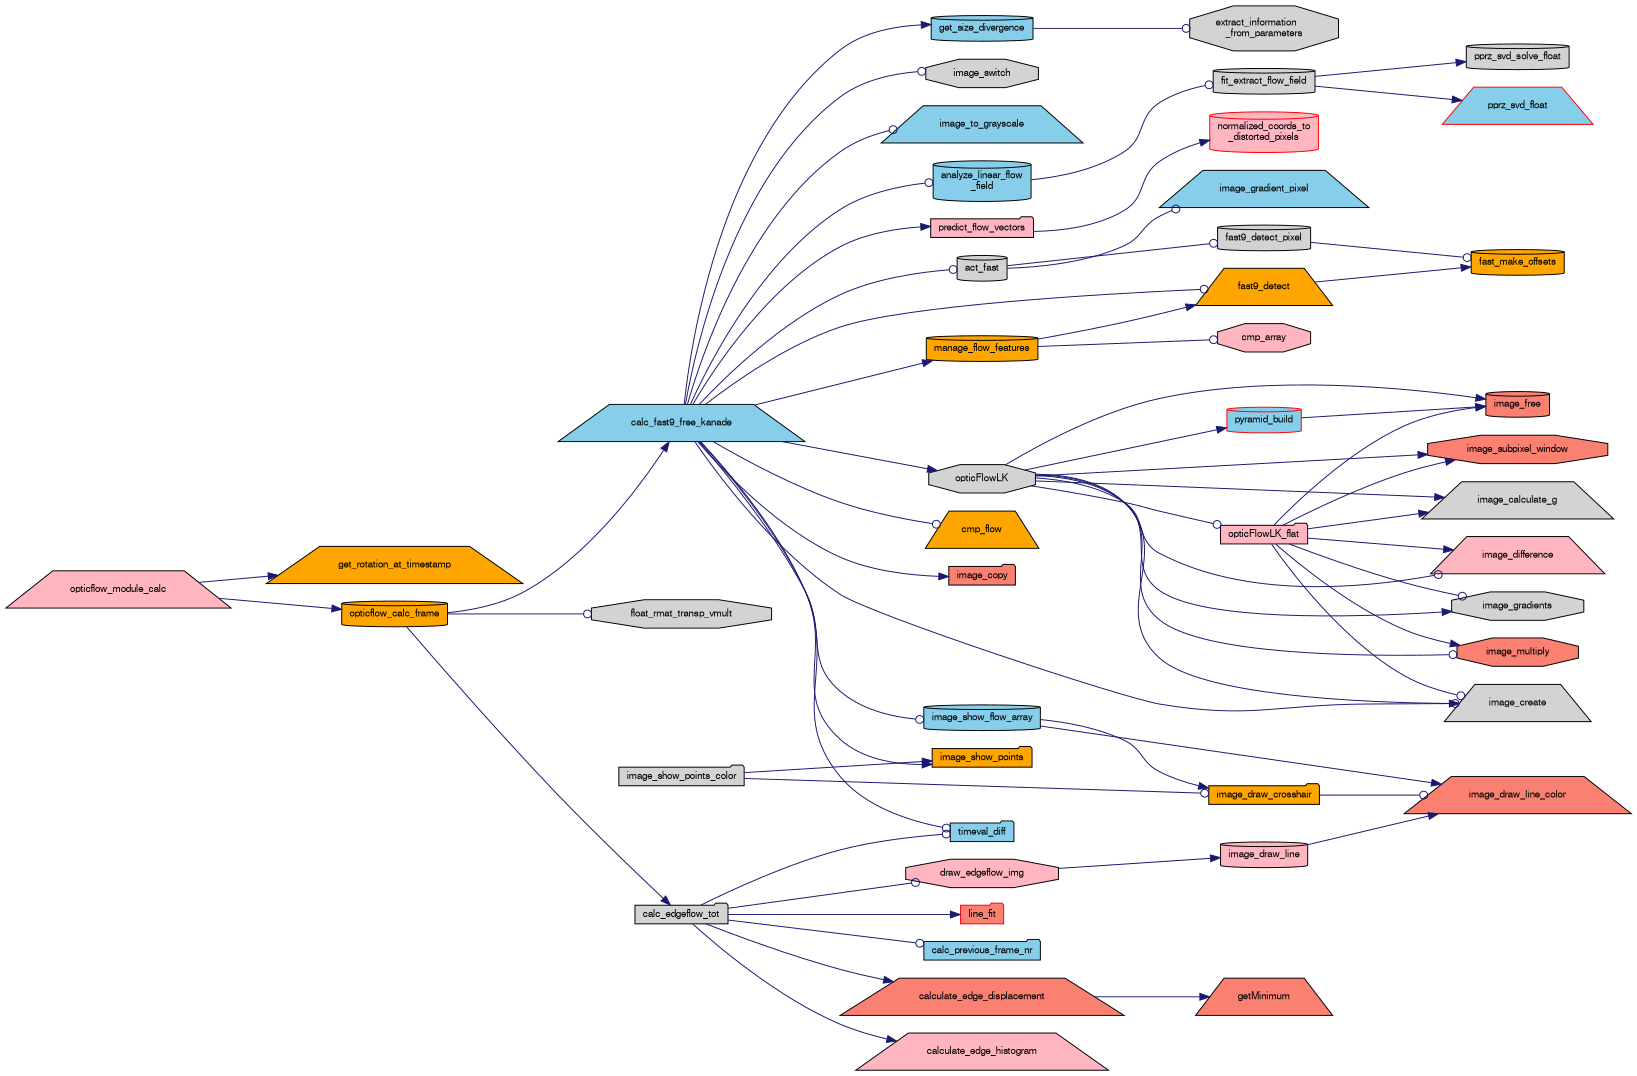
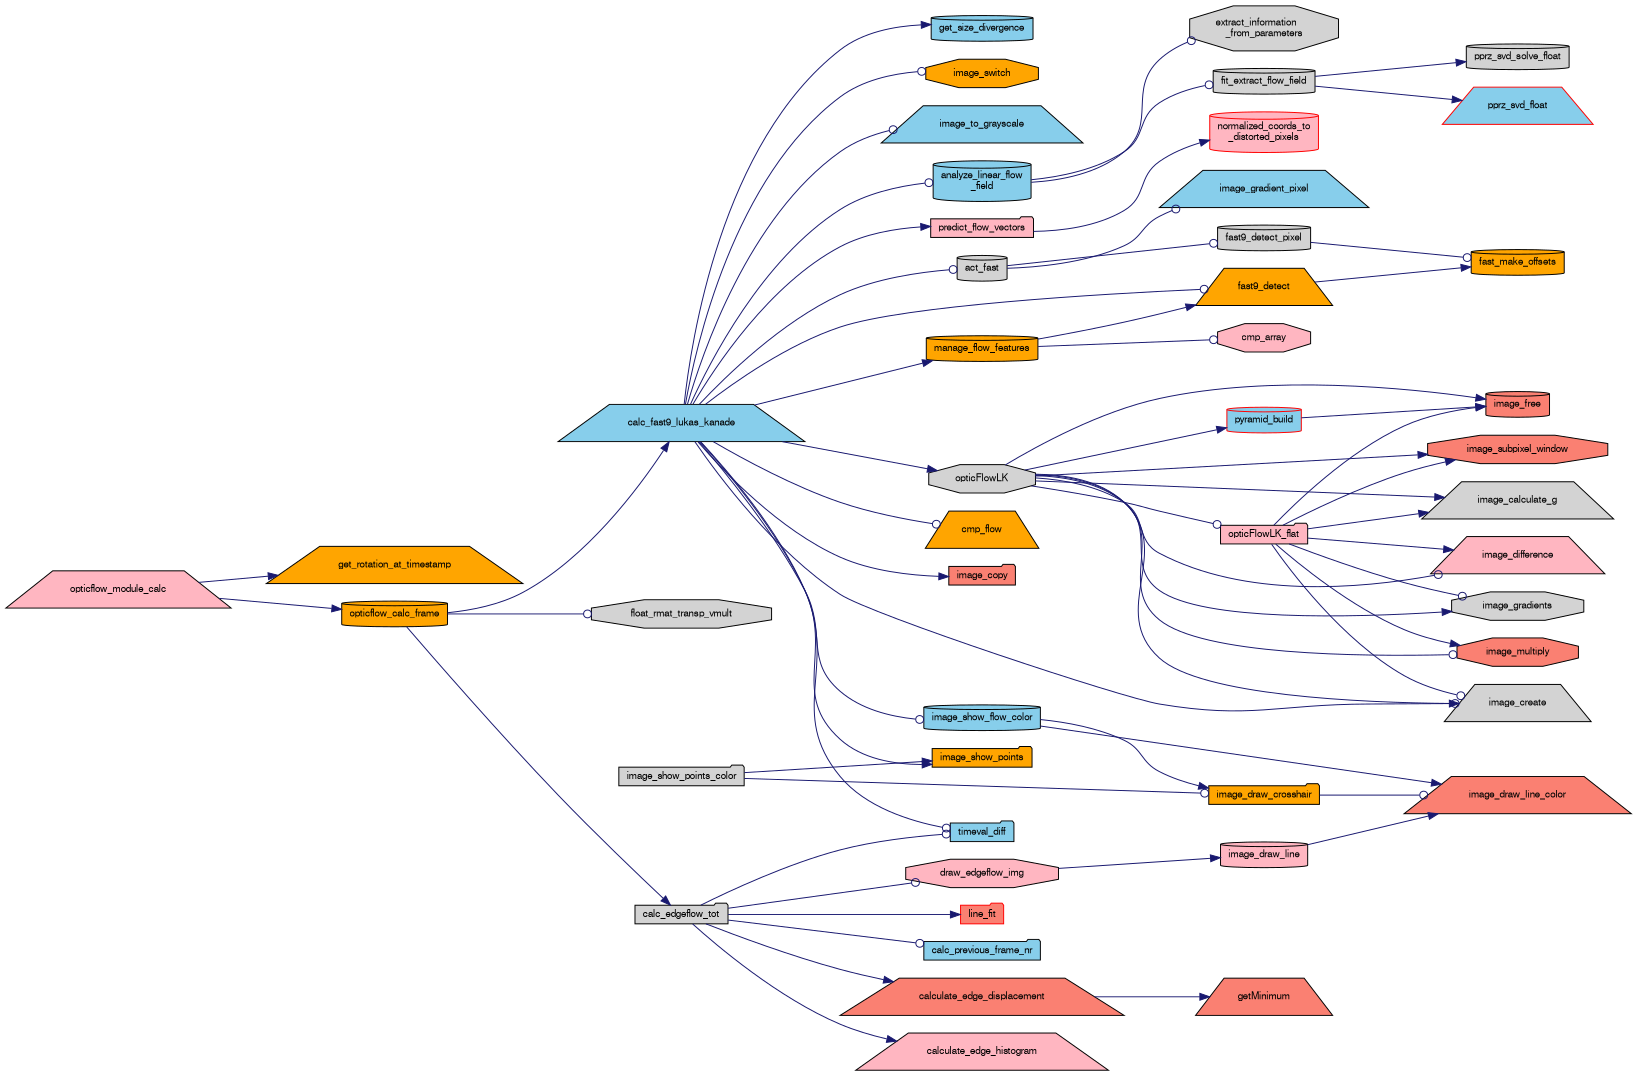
edge "get_size_divergence" -> "extract_information _from_parameters": now "analyze_linear_flow _field" -> "extract_information _from_parameters"
node "image_switch": fillcolor lightgrey -> orange
node "calc_fast9_free_kanade": label "calc_fast9_free_kanade" -> "calc_fast9_lukas_kanade"
node "image_show_flow_array": label "image_show_flow_array" -> "image_show_flow_color"
